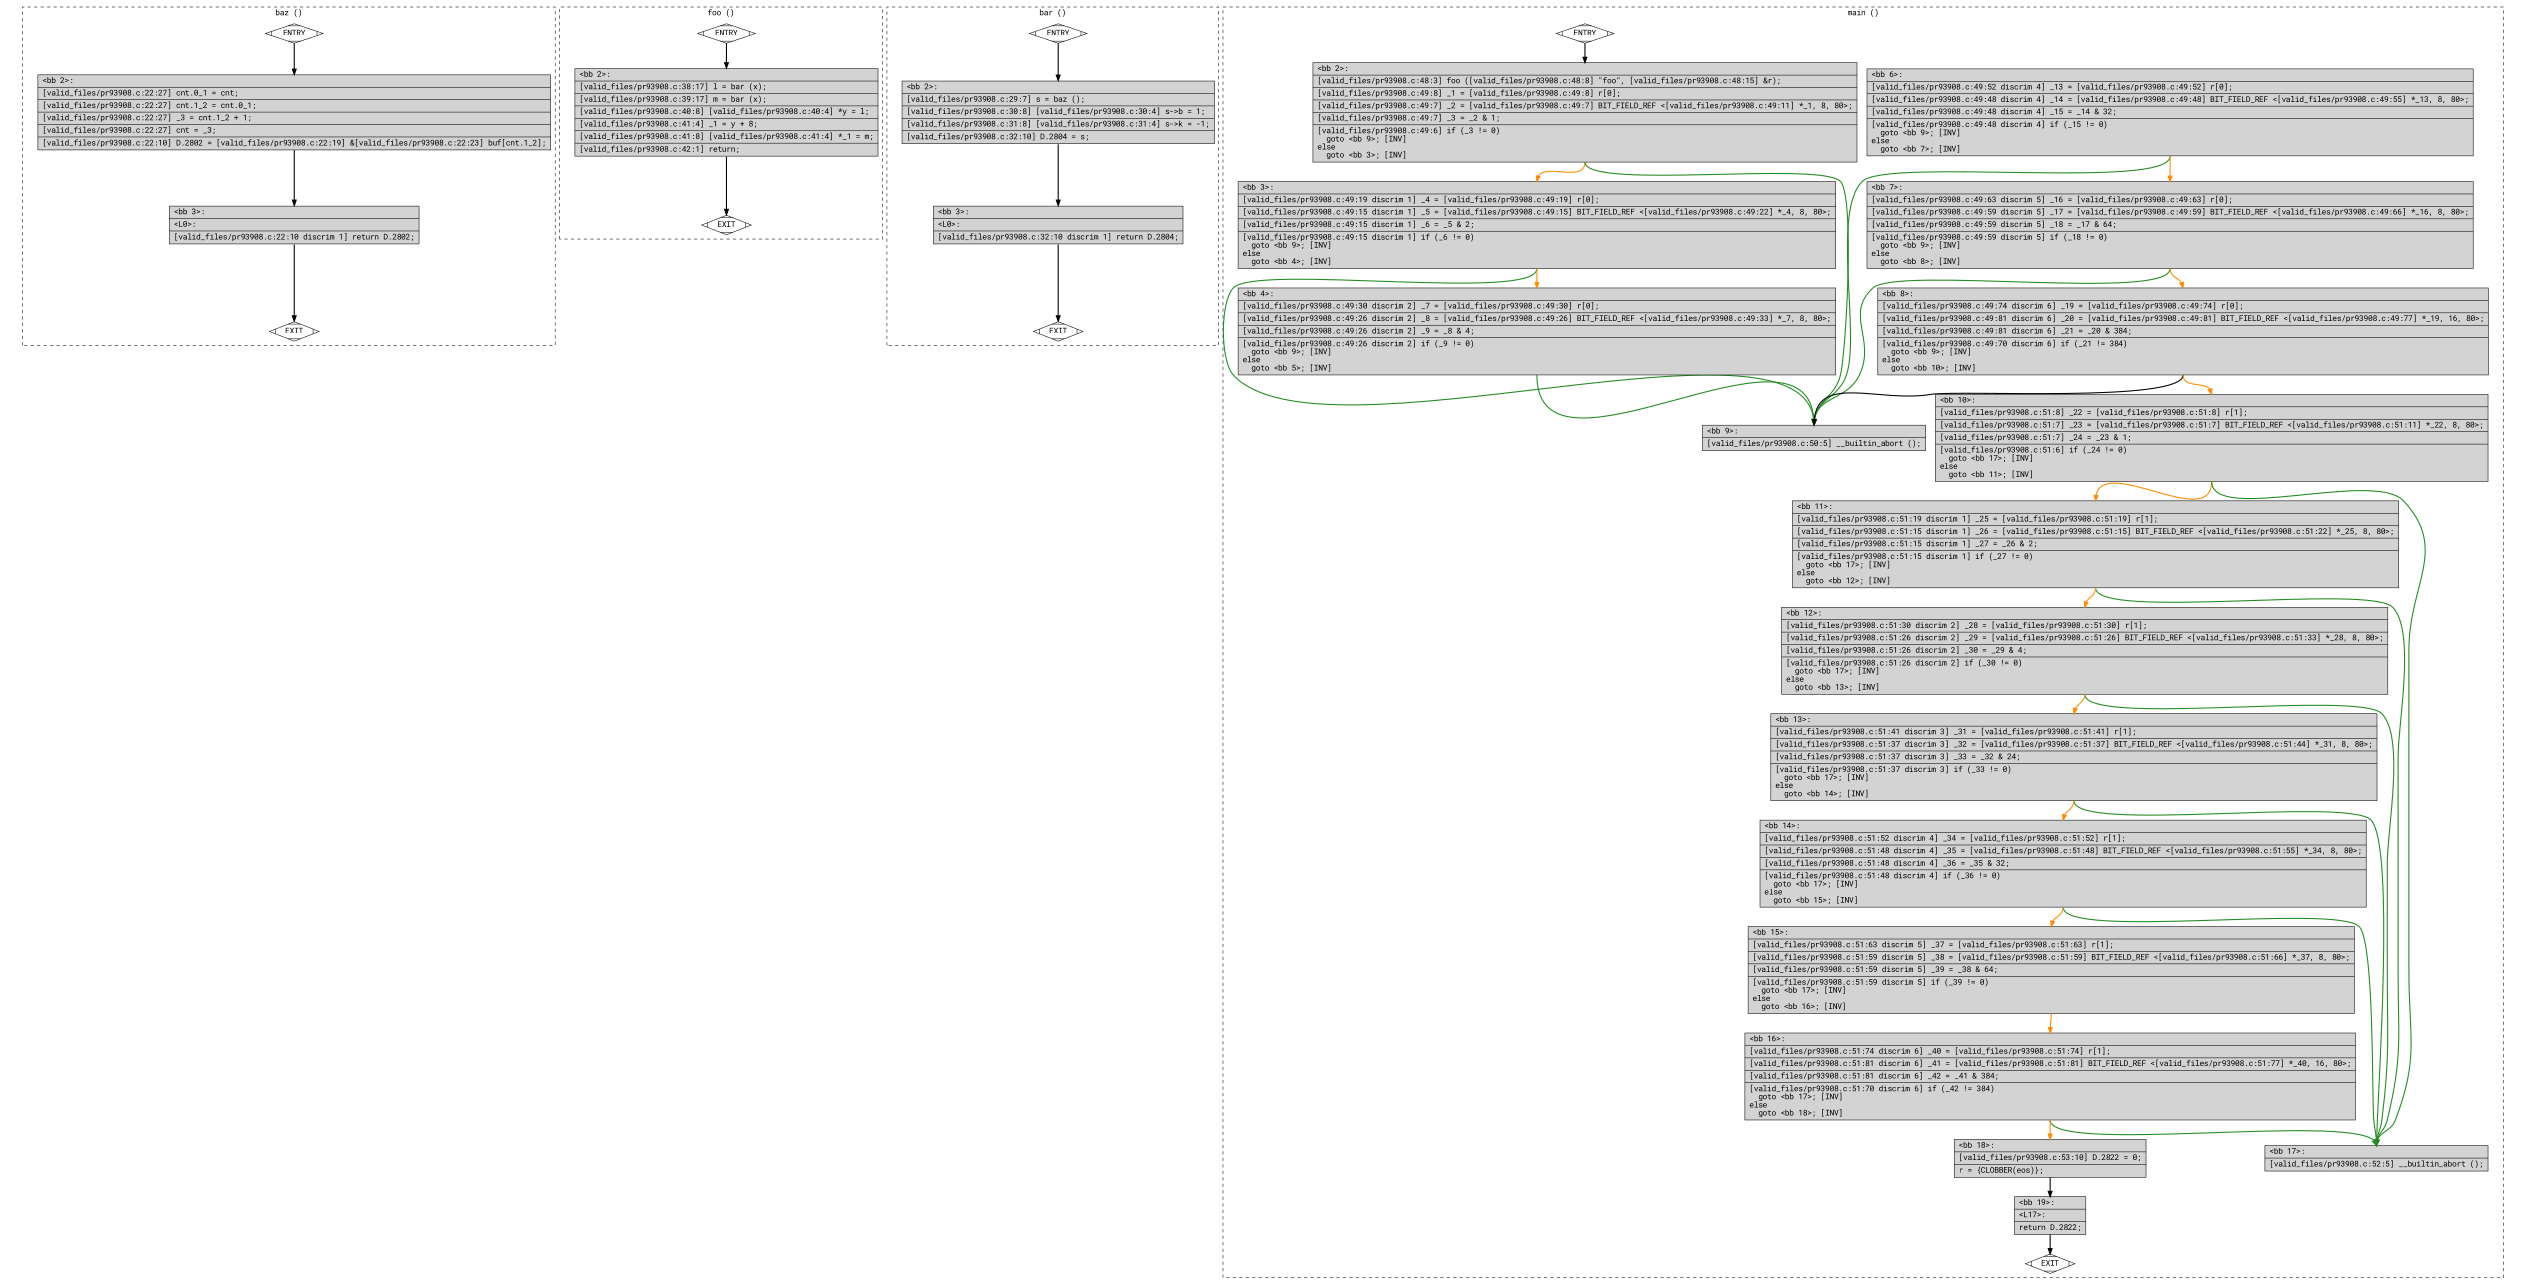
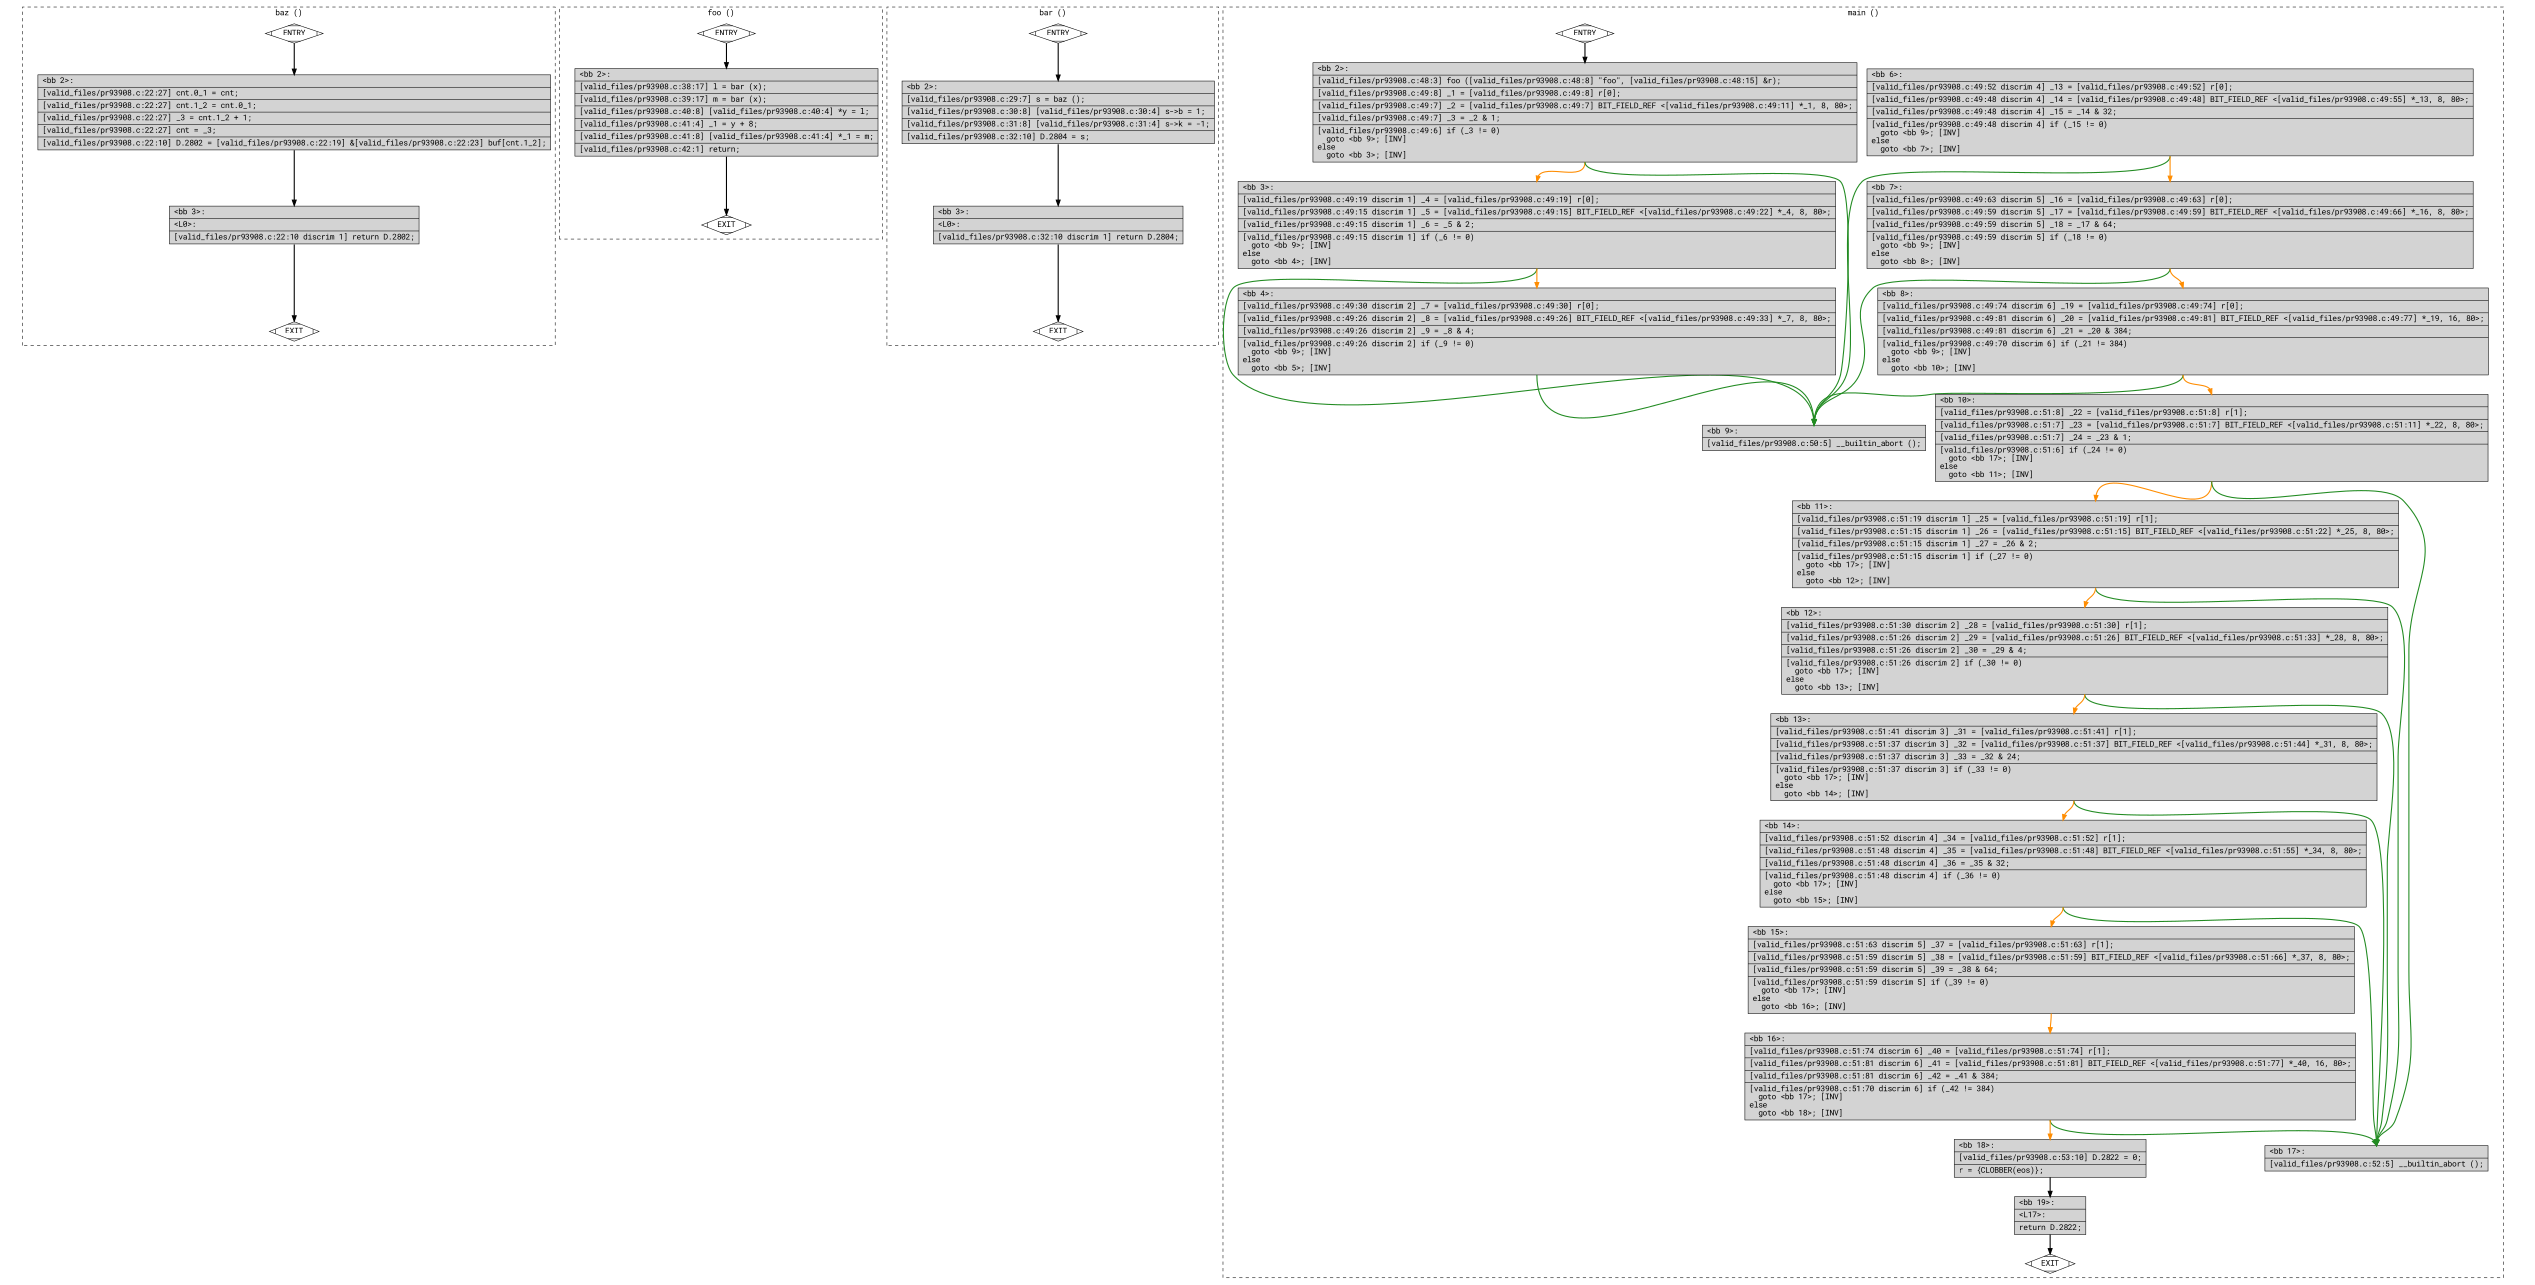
edge "<bb 8>:" -> "<bb 9>:": color black -> forestgreen
